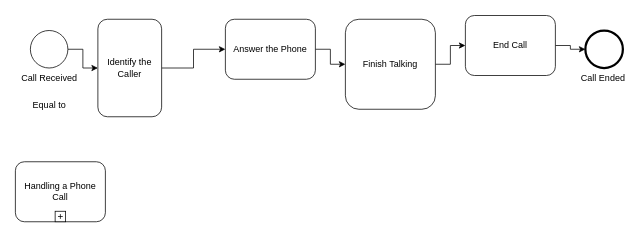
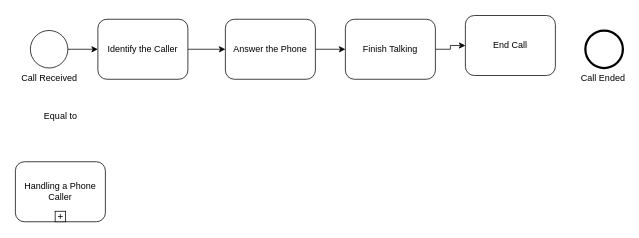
edge "End Call" -> "Call Ended": removed
node "Finish Talking": size 90x90 -> 90x60
node "Identify the Caller": size 64x98 -> 90x60
node "Equal to": moved (49, 105) -> (60, 117)
node "Handling a Phone Call": label "Handling a Phone Call" -> "Handling a Phone Caller"
